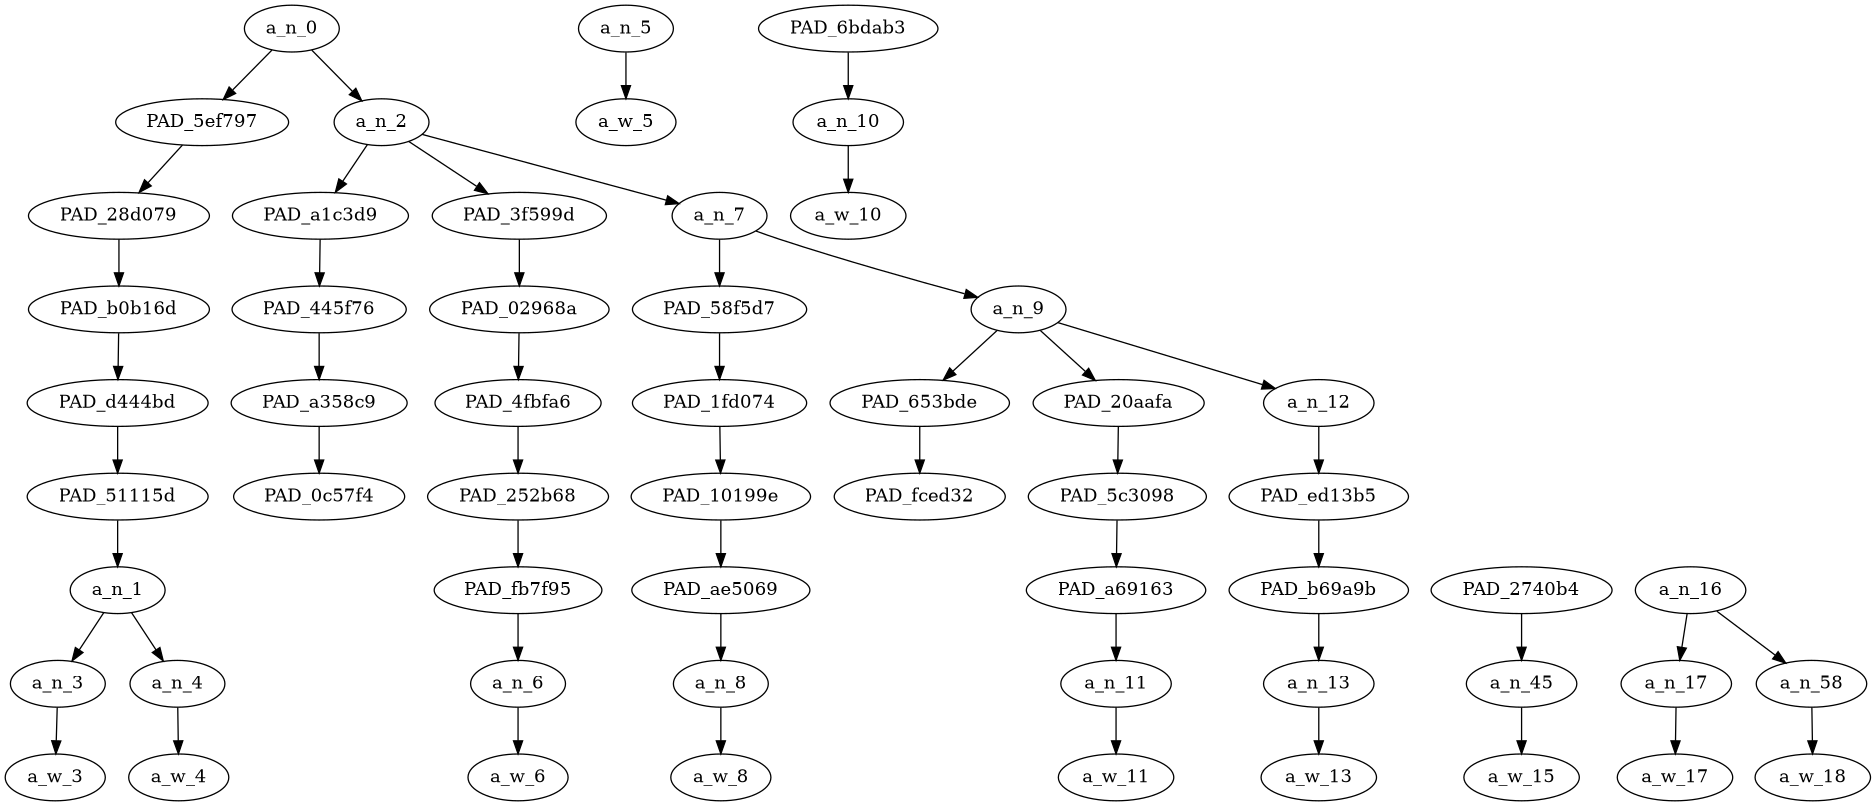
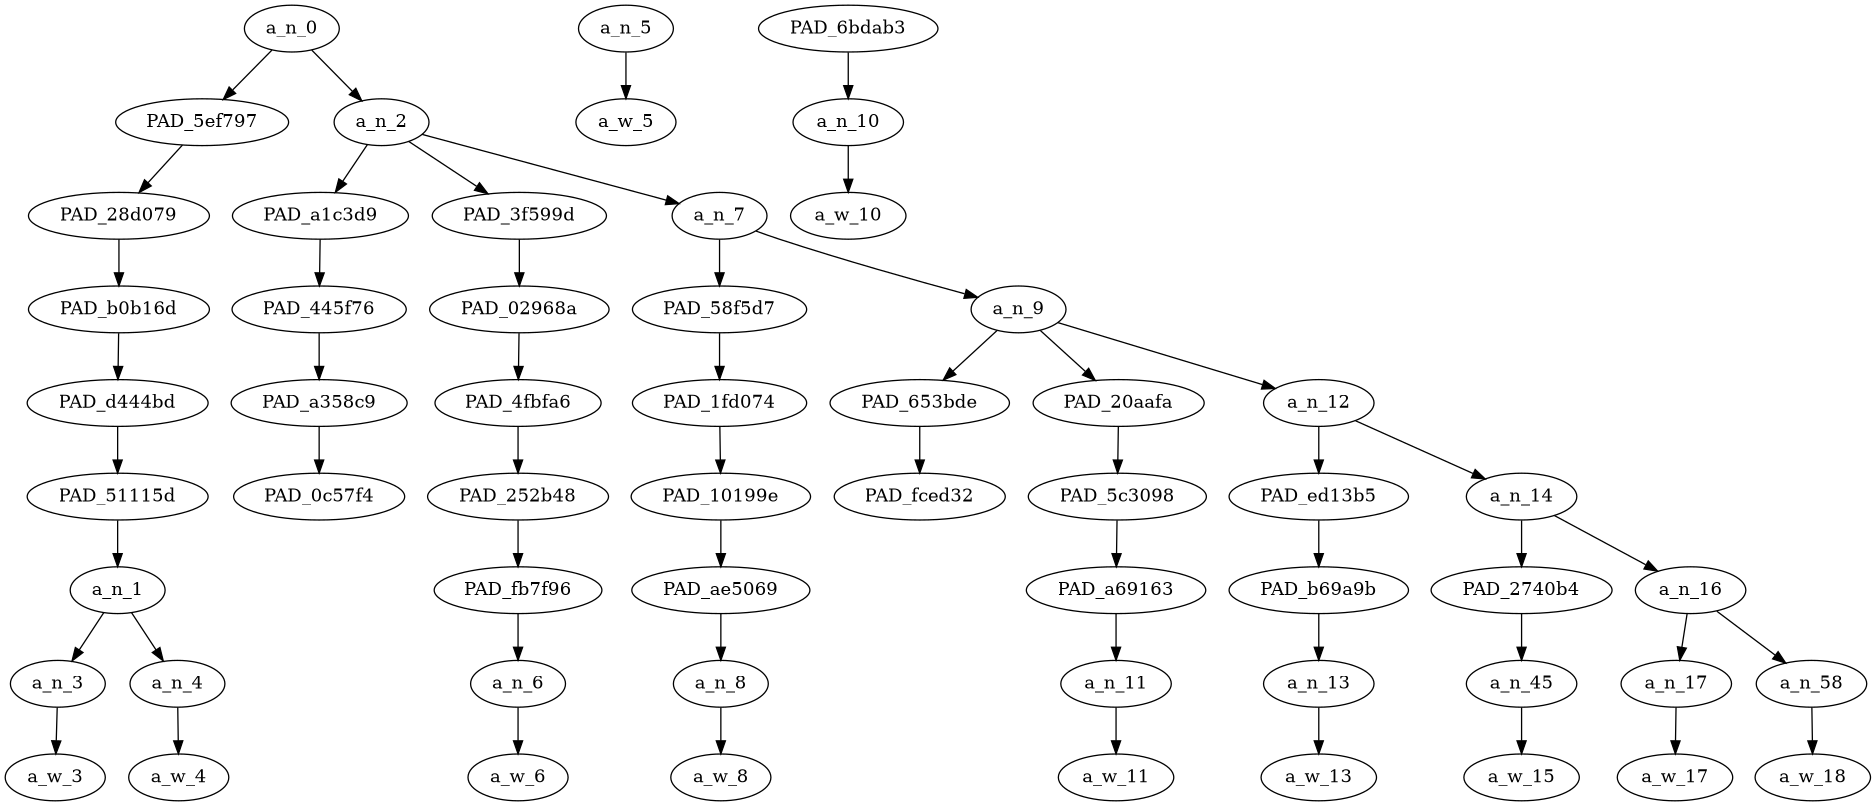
node "PAD_252b68": label "PAD_252b68" -> "PAD_252b48"
node "a_n_14": added
node "PAD_fb7f95": label "PAD_fb7f95" -> "PAD_fb7f96"
